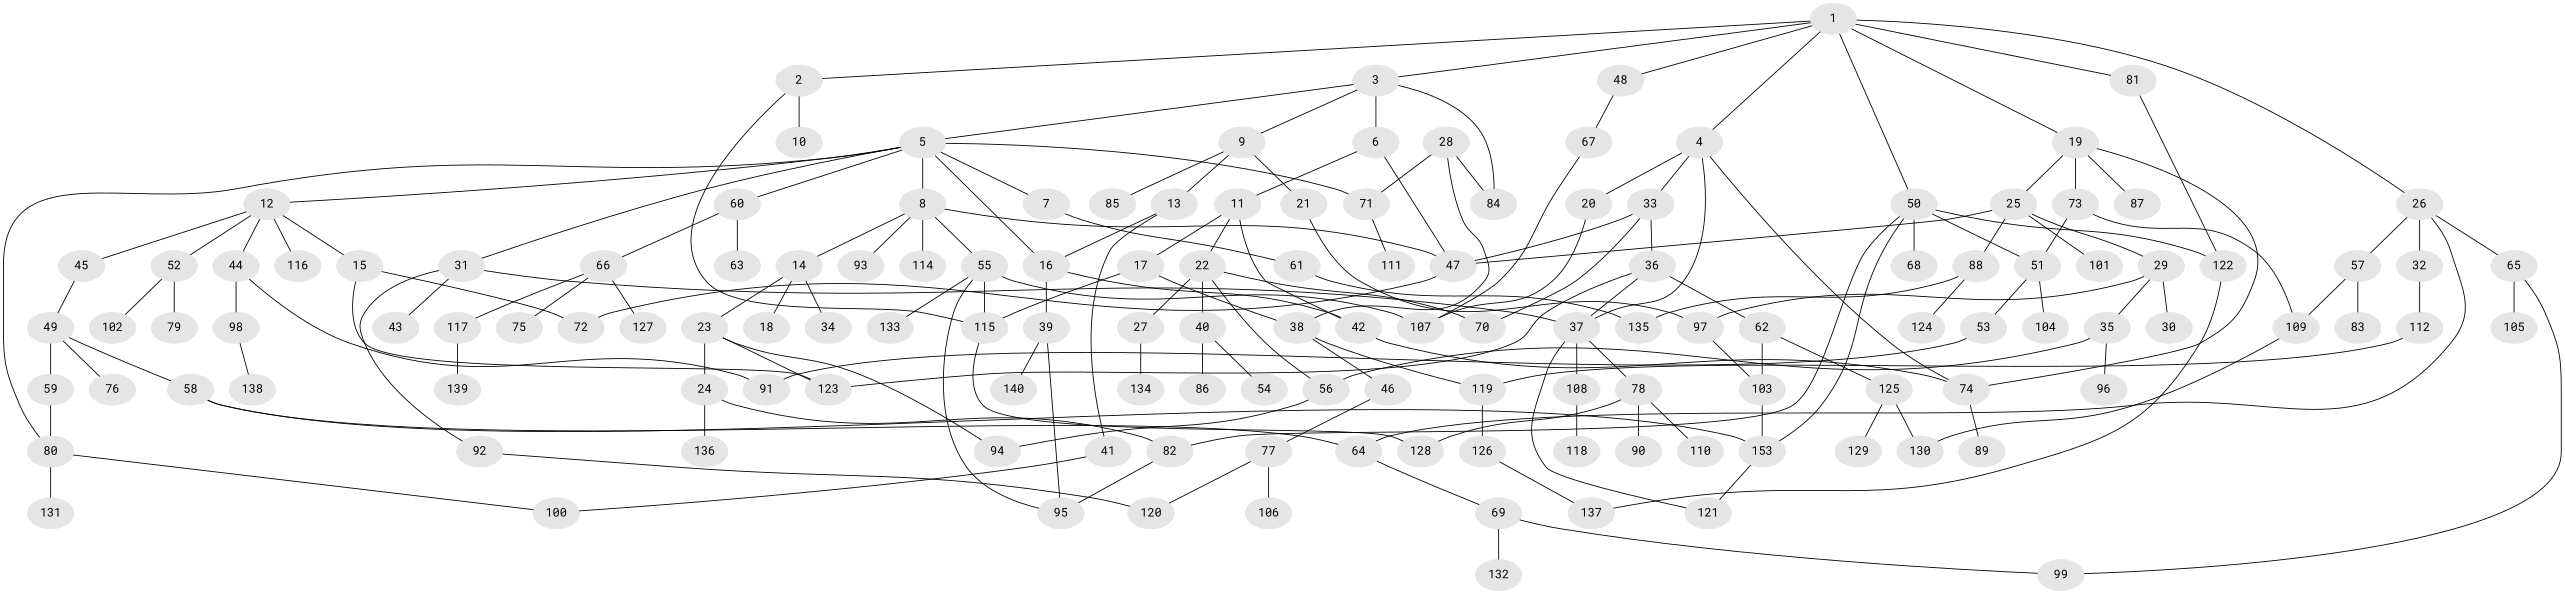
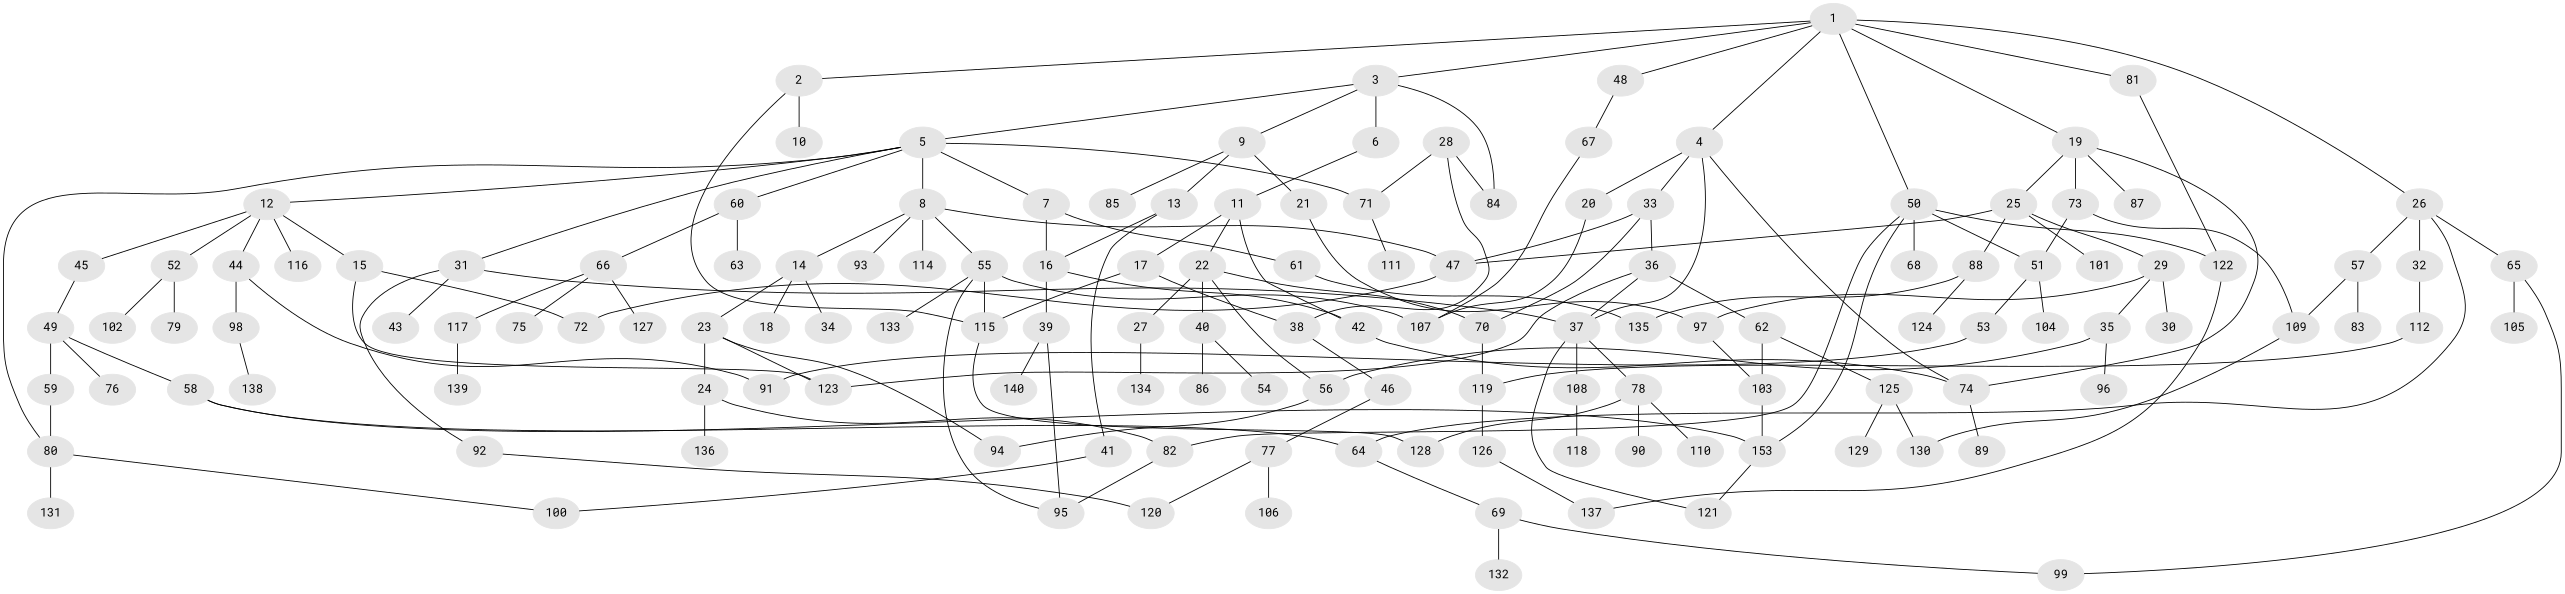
edge "5" -- "16": now "7" -- "16"
edge "6" -- "47": removed
edge "38" -- "119": now "70" -- "119"
